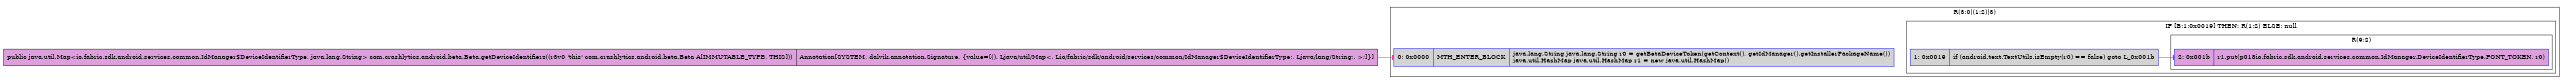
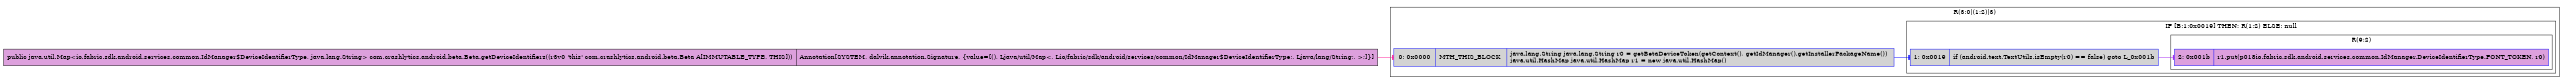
node "0: 0x0000": text "MTH_ENTER_BLOCK" -> "MTH_THIS_BLOCK"
edge "0: 0x0000" -> "1: 0x0019": added
